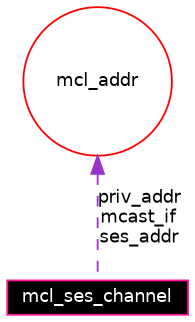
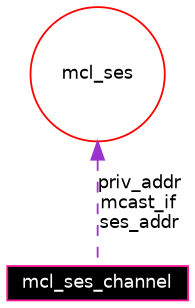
node "mcl_addr": label "mcl_addr" -> "mcl_ses"
